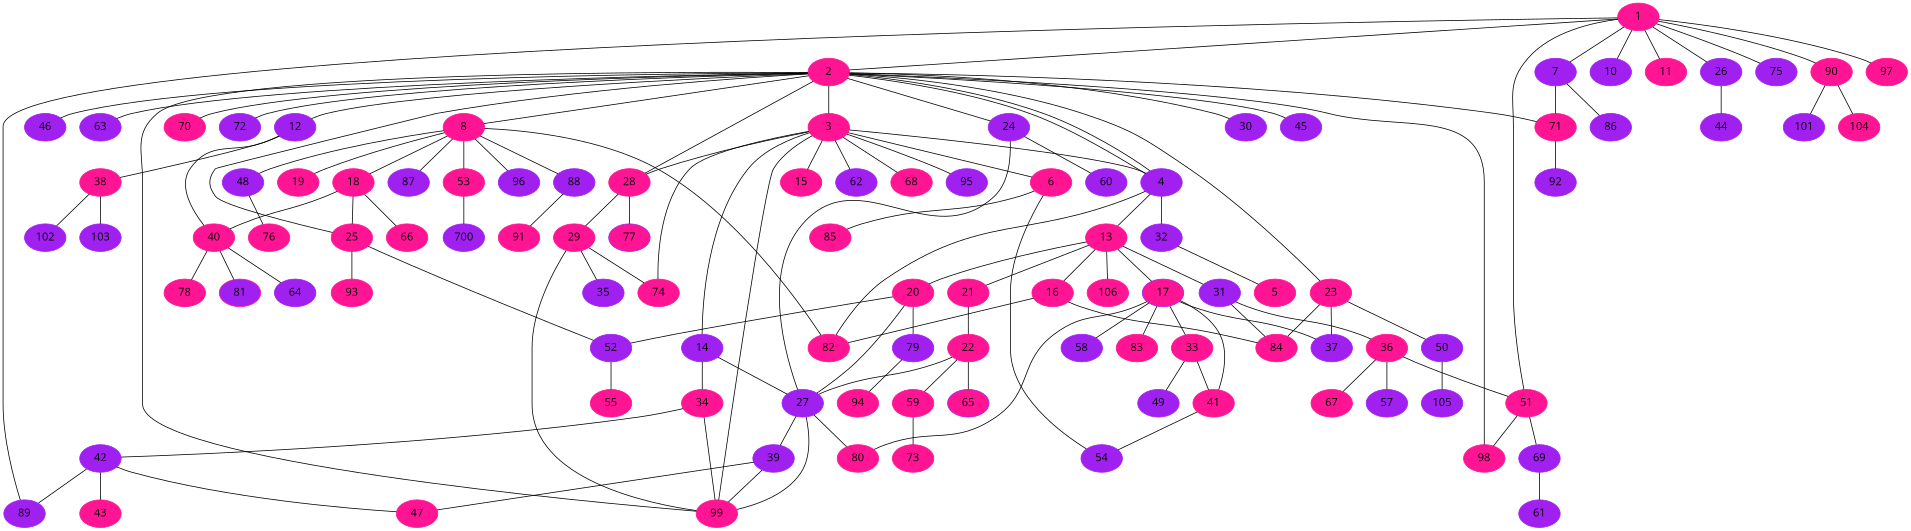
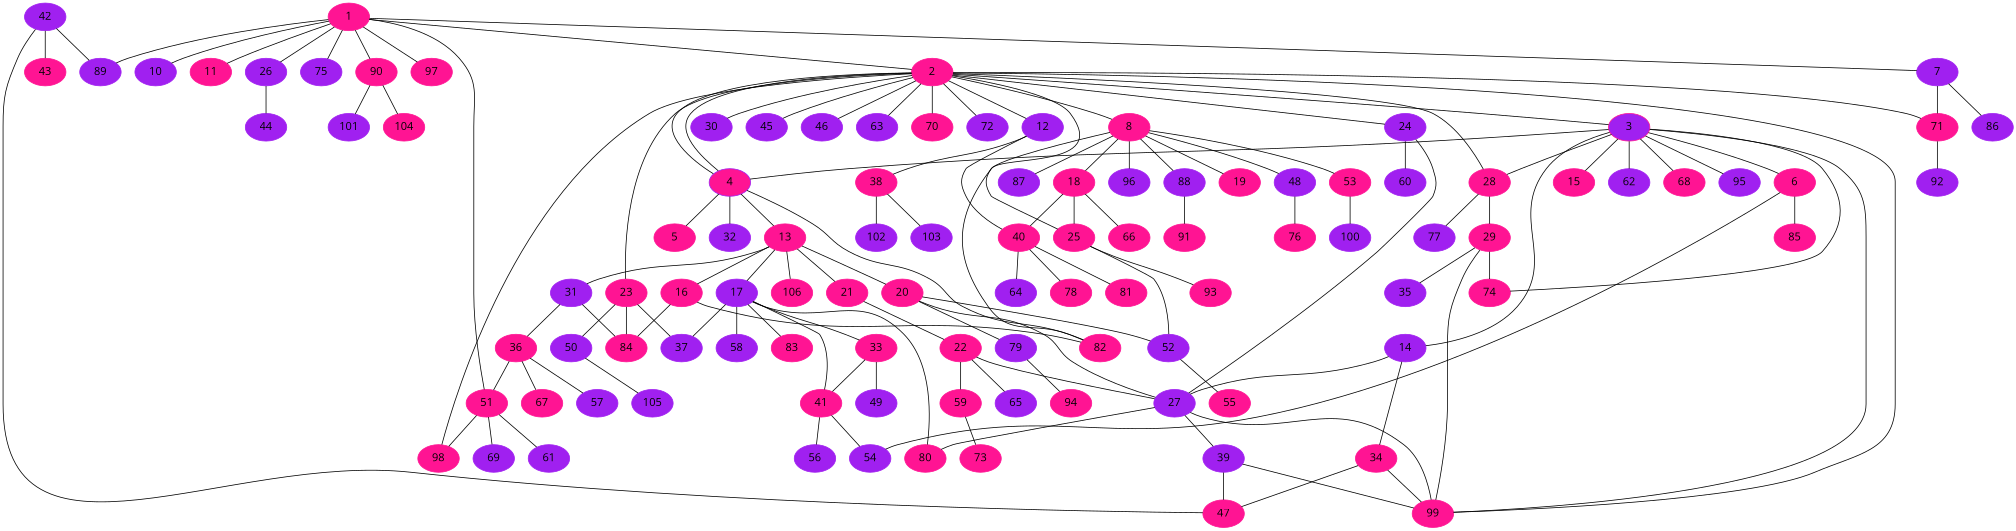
node "3": fillcolor deeppink -> purple
node "4": fillcolor purple -> deeppink
node "700": label "700" -> "100"
node "77": fillcolor deeppink -> purple
edge "32" -- "5": now "4" -- "5"
node "81": fillcolor purple -> deeppink
node "17": fillcolor deeppink -> purple
node "65": fillcolor deeppink -> purple
edge "34" -- "42": now "34" -- "47"
node "56": added
edge "69" -- "61": now "51" -- "61"
